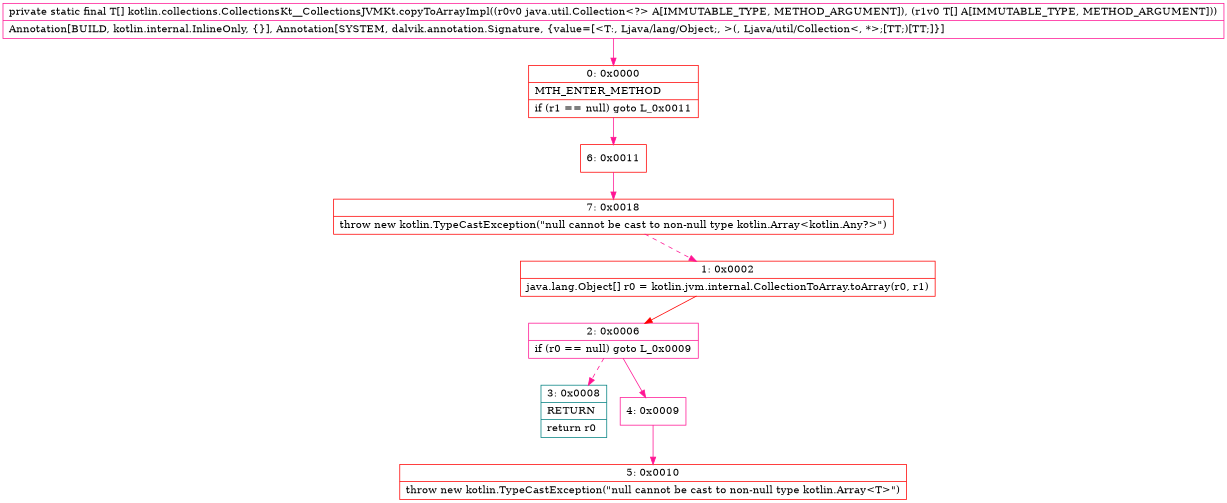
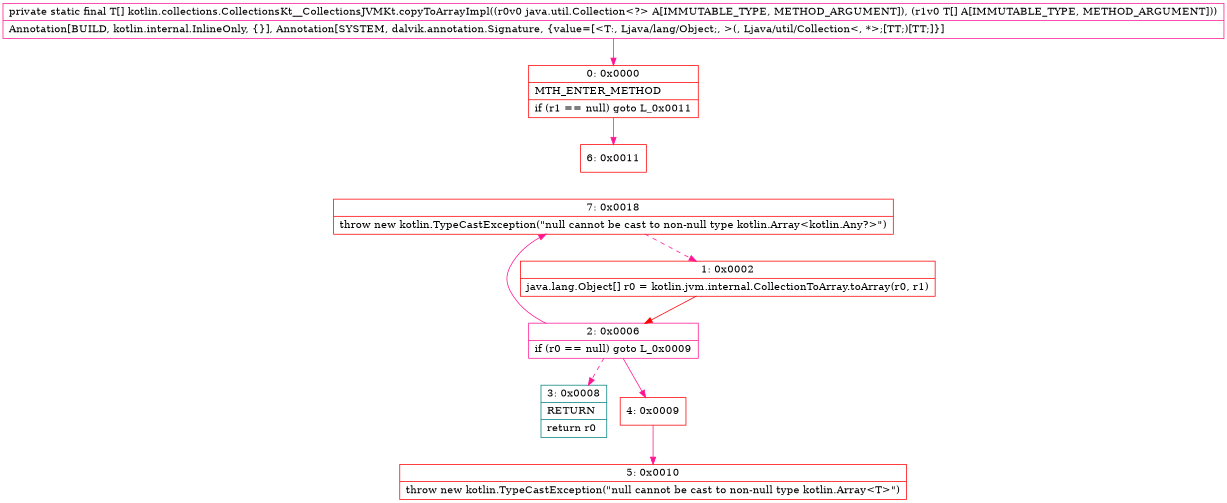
edge "6: 0x0011" -> "7: 0x0018": now "2: 0x0006" -> "7: 0x0018"
node "4: 0x0009": color deeppink -> red
